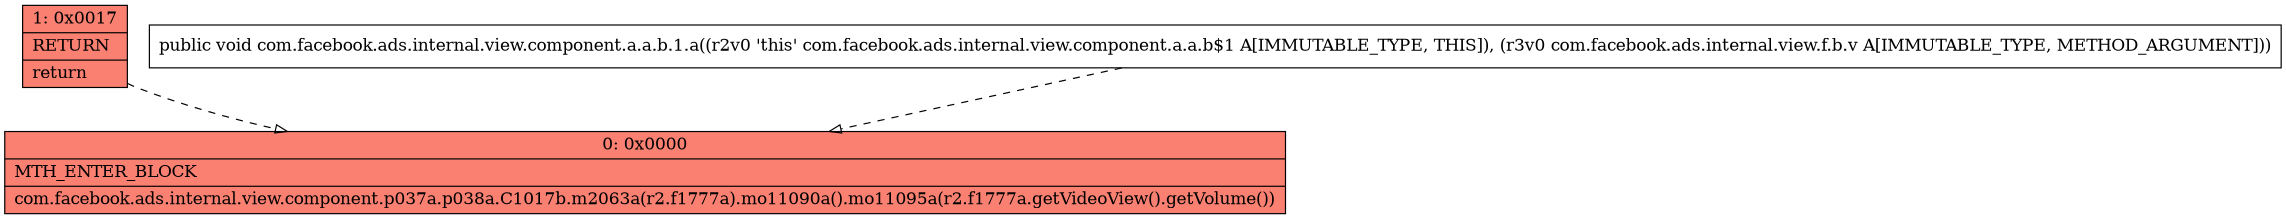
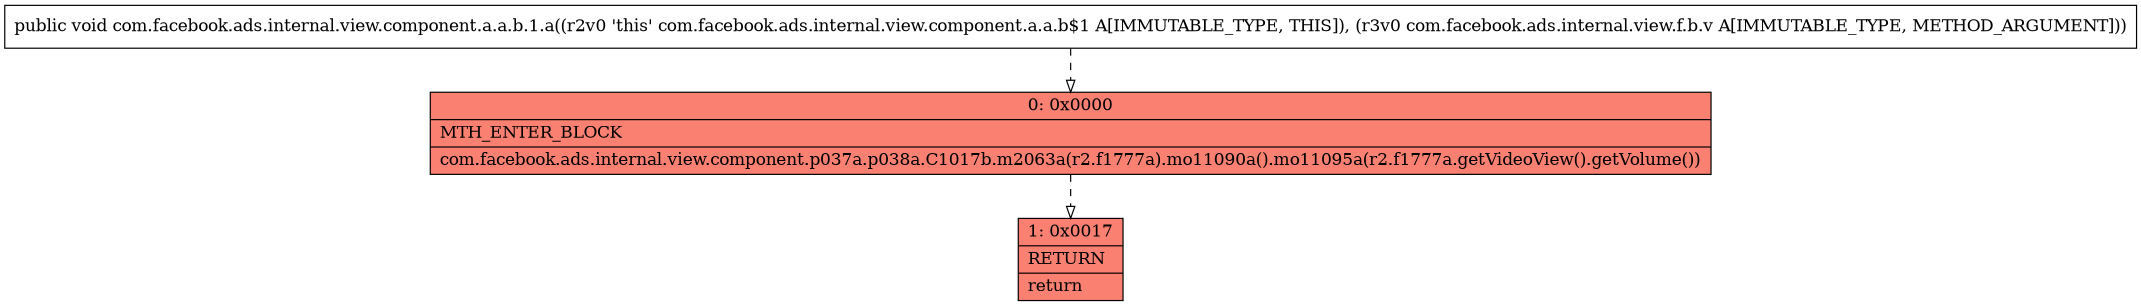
edge "1: 0x0017" -> "0: 0x0000": reversed
